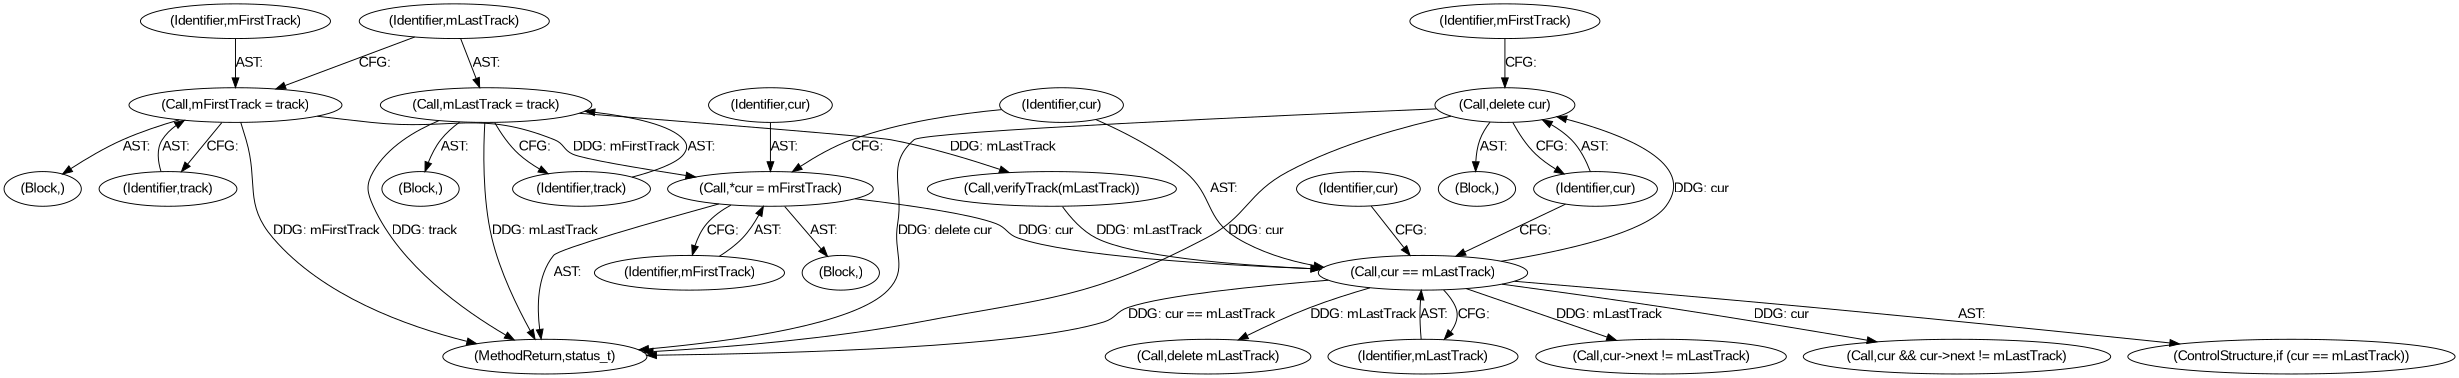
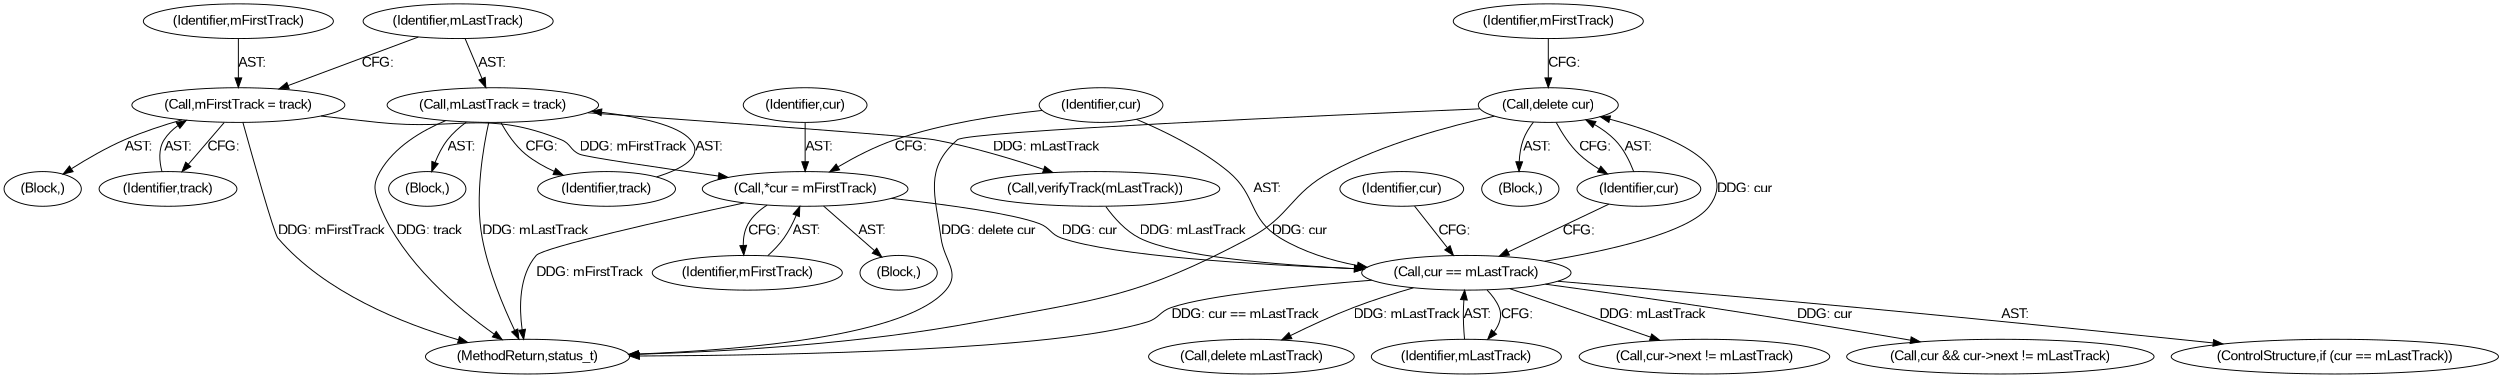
edge "(Call,*cur = mFirstTrack)" -> "(MethodReturn,status_t)": label "AST: " -> "DDG: mFirstTrack"
